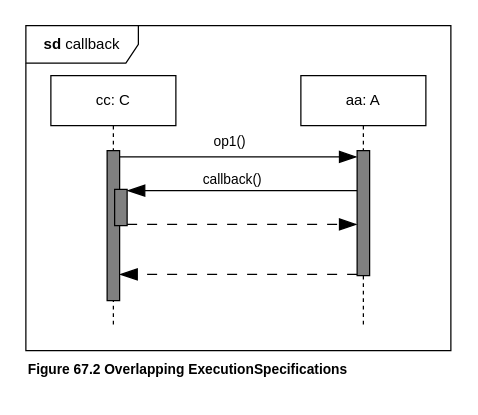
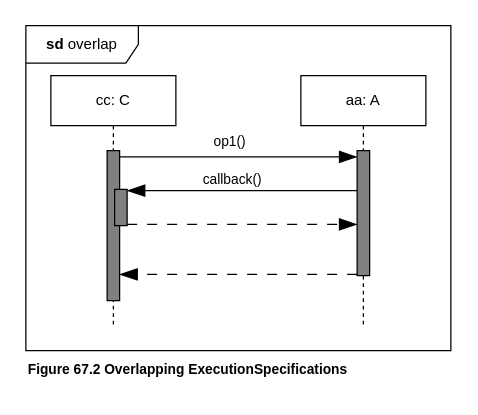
node "sd callback": label "sd callback" -> "sd overlap"
